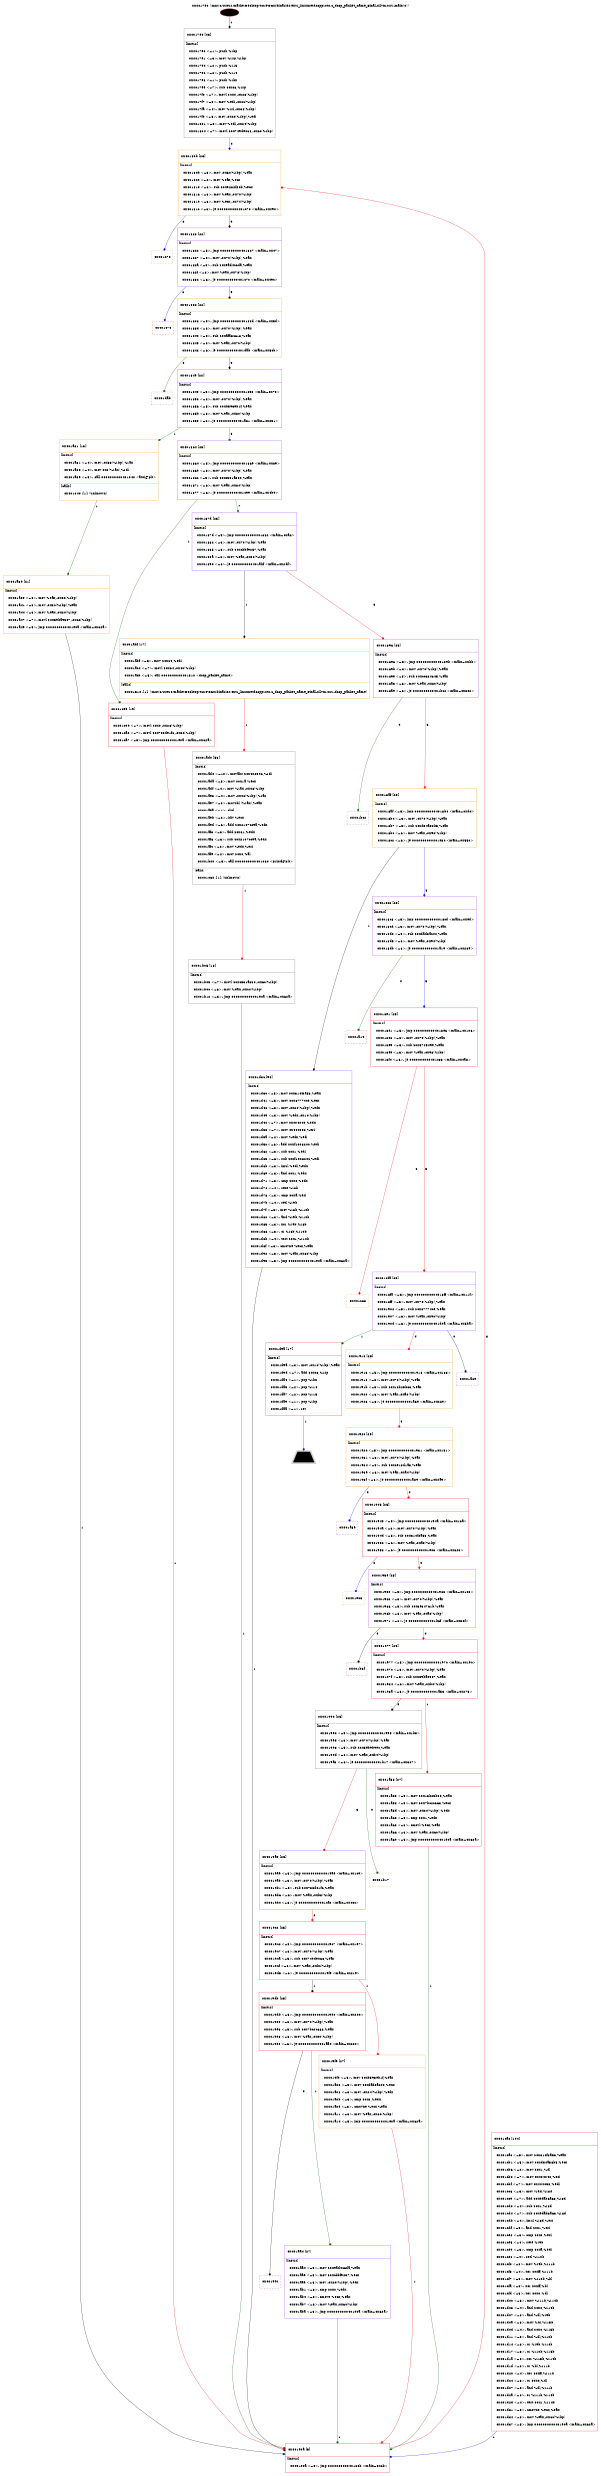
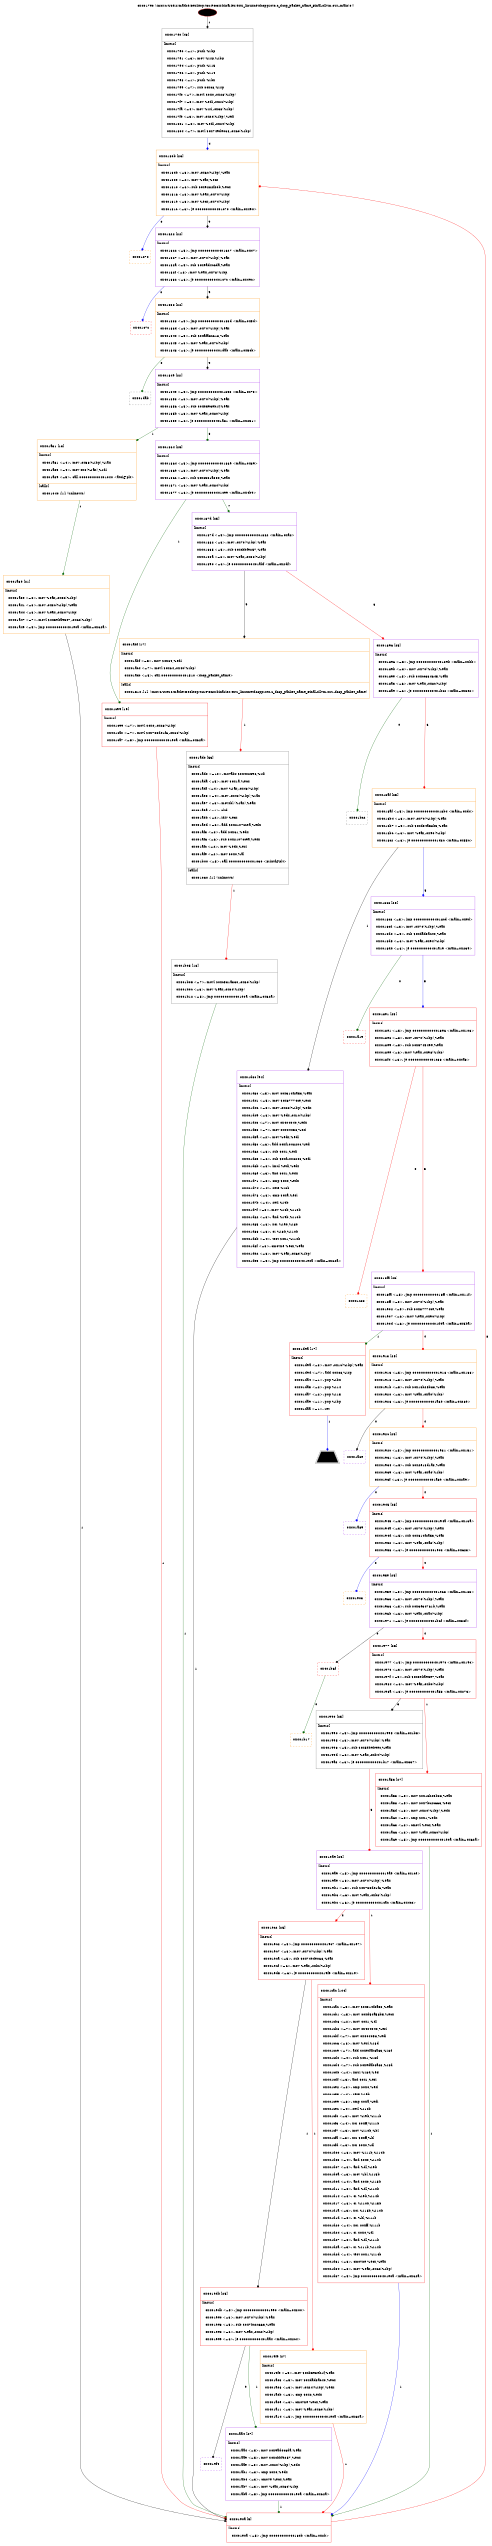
edge "0x401822 [22]" -> "0x401838 [22]": arrowhead dot -> diamond
edge "0x40187d [25]" -> "0x401abf [17]": label " 1" -> " 9"
edge "0x4018fa [25]" -> "0x401a6e": now "0x401913 [25]" -> "0x401a6e"
edge "0x401990 [25]" -> "0x401b17": now "0x401b6f" -> "0x401b17"
edge "0x4019a9 [25]" -> "0x401cac [144]": added, label "1"
